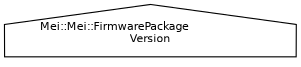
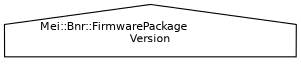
node "Mei::Mei::FirmwarePackage Version": label "Mei::Mei::FirmwarePackage Version" -> "Mei::Bnr::FirmwarePackage Version"
